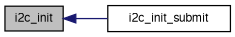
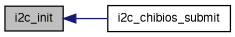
node "i2c_init_submit": label "i2c_init_submit" -> "i2c_chibios_submit"
